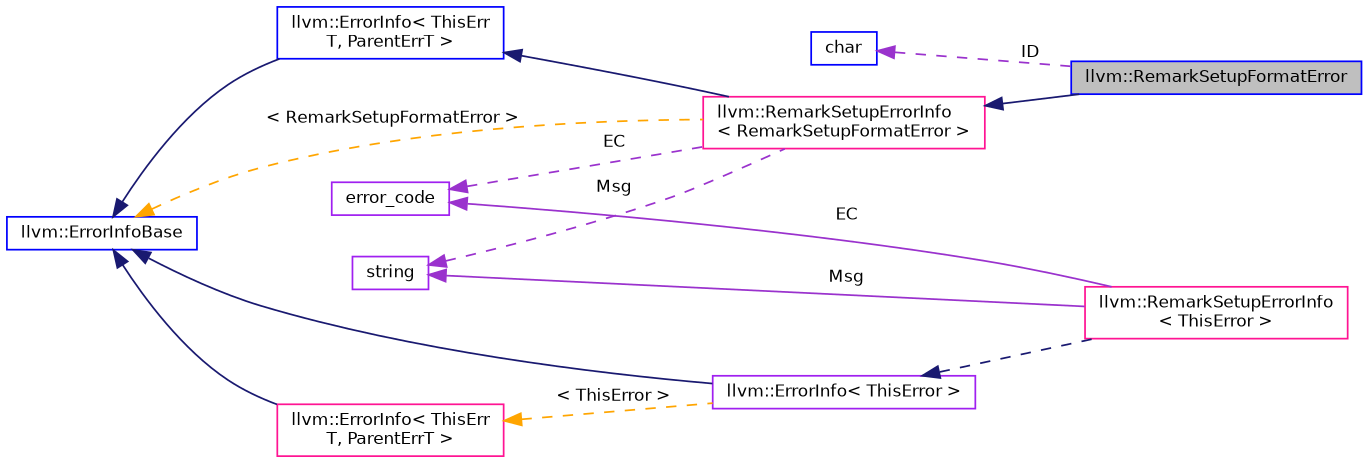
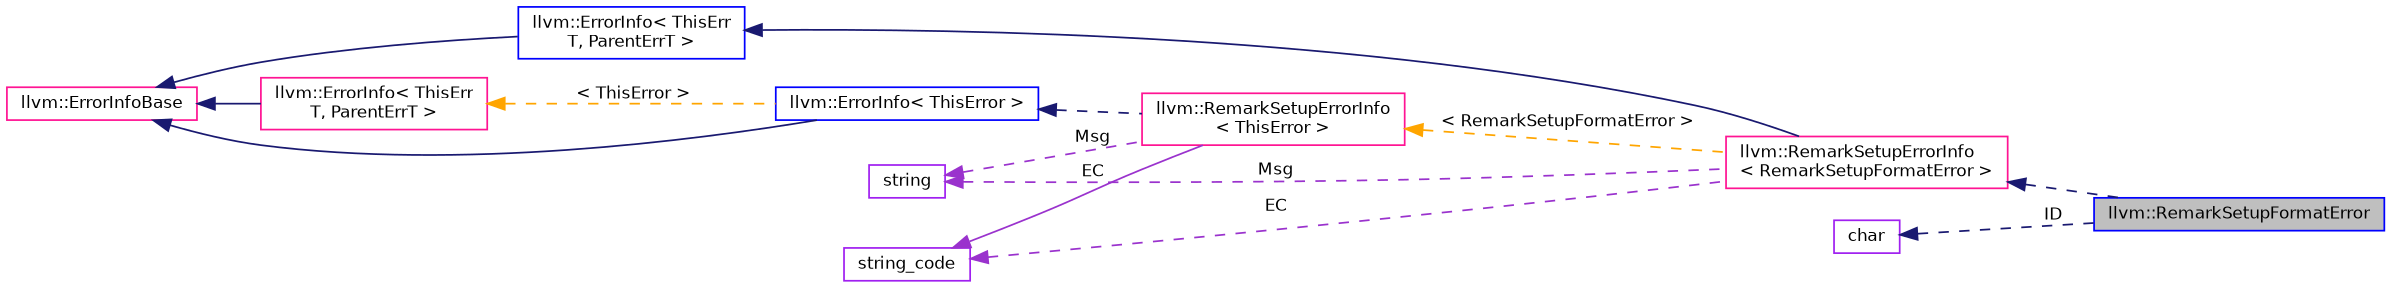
node "char": color blue -> purple
edge "llvm::RemarkSetupFormatError" -> "char": color darkorchid3 -> midnightblue
edge "llvm::RemarkSetupFormatError" -> "llvm::RemarkSetupErrorInfo < RemarkSetupFormatError >": style solid -> dashed
edge "llvm::RemarkSetupErrorInfo < RemarkSetupFormatError >" -> "llvm::ErrorInfoBase": now "llvm::RemarkSetupErrorInfo < RemarkSetupFormatError >" -> "llvm::RemarkSetupErrorInfo < ThisError >"
node "error_code": label "error_code" -> "string_code"
node "llvm::ErrorInfoBase": color blue -> deeppink
edge "llvm::RemarkSetupErrorInfo < ThisError >" -> "string": style solid -> dashed
node "llvm::ErrorInfo< ThisError >": color purple -> blue
